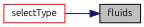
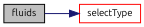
edge "selectType" -> "fluids": reversed
